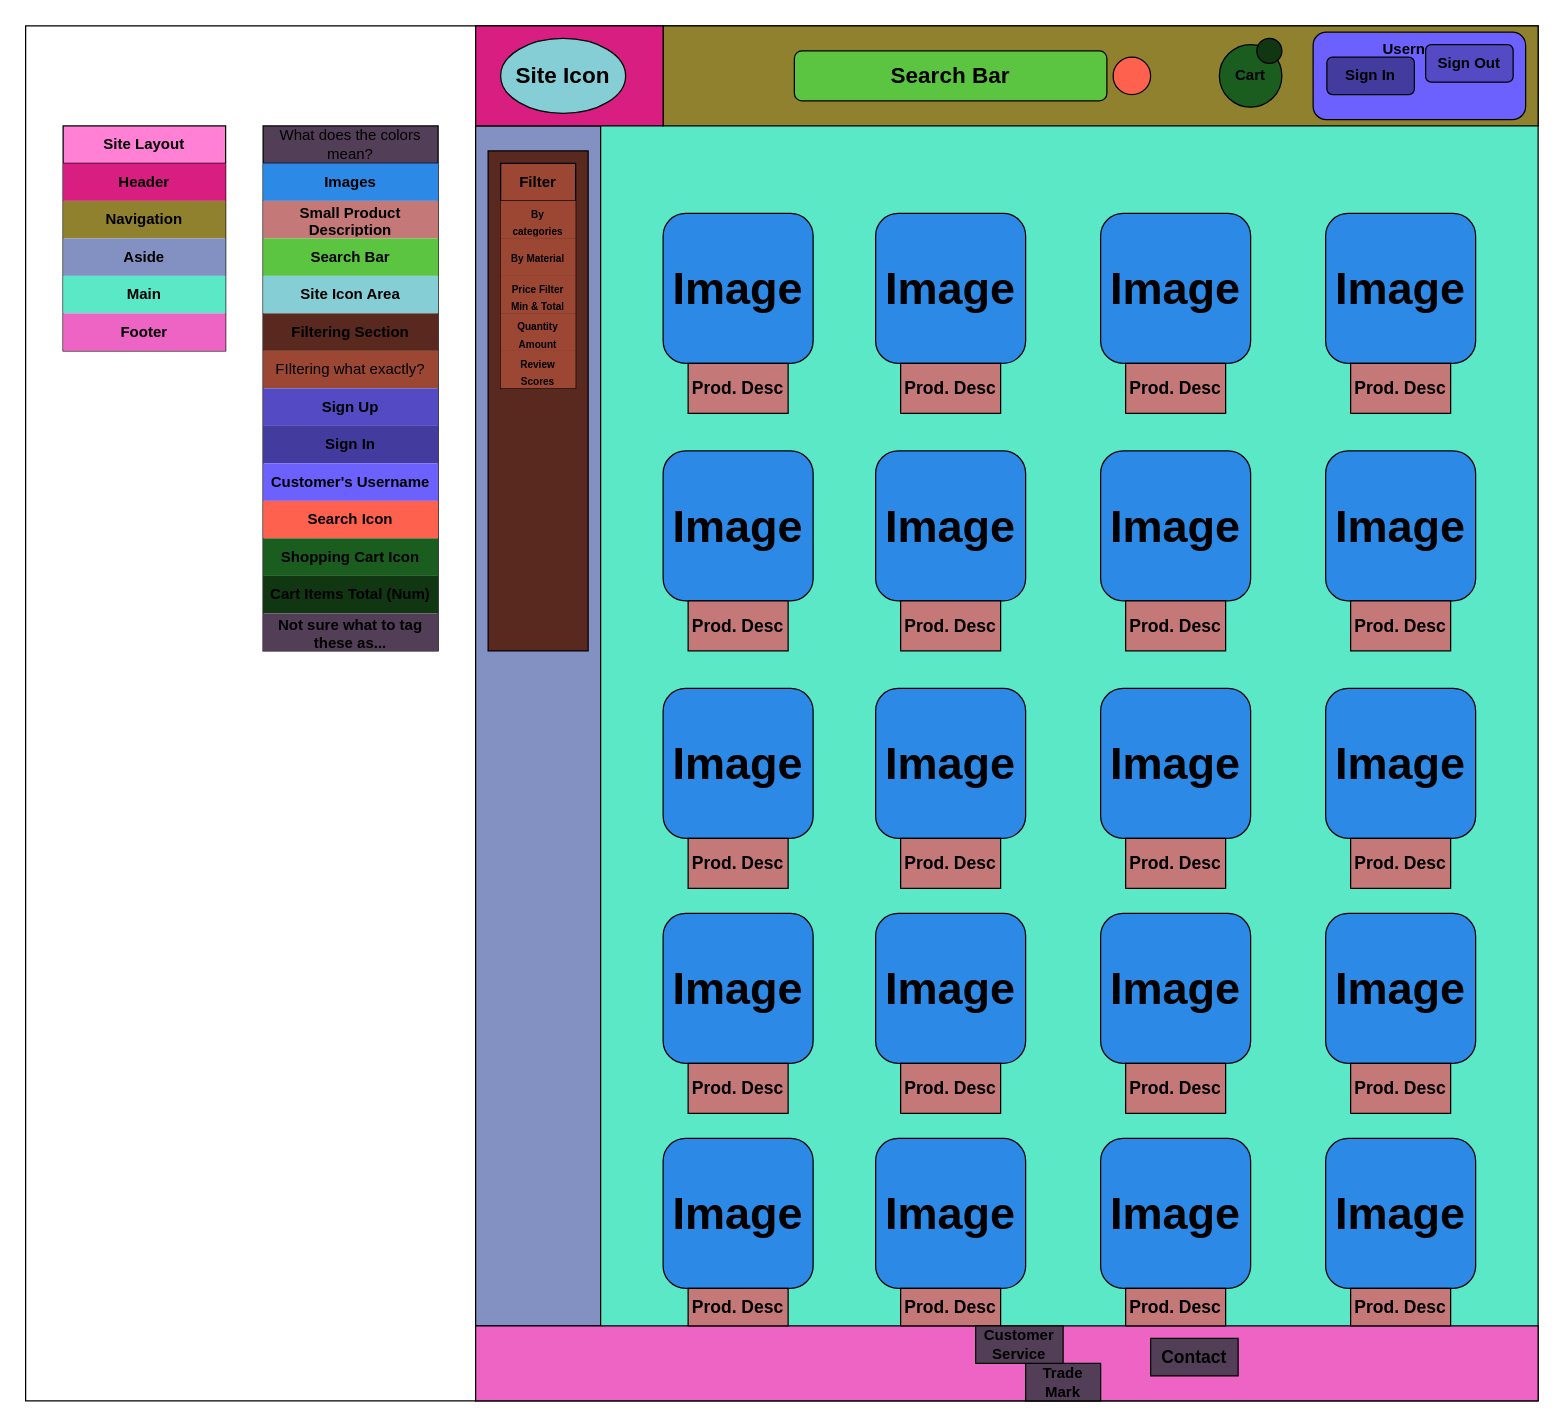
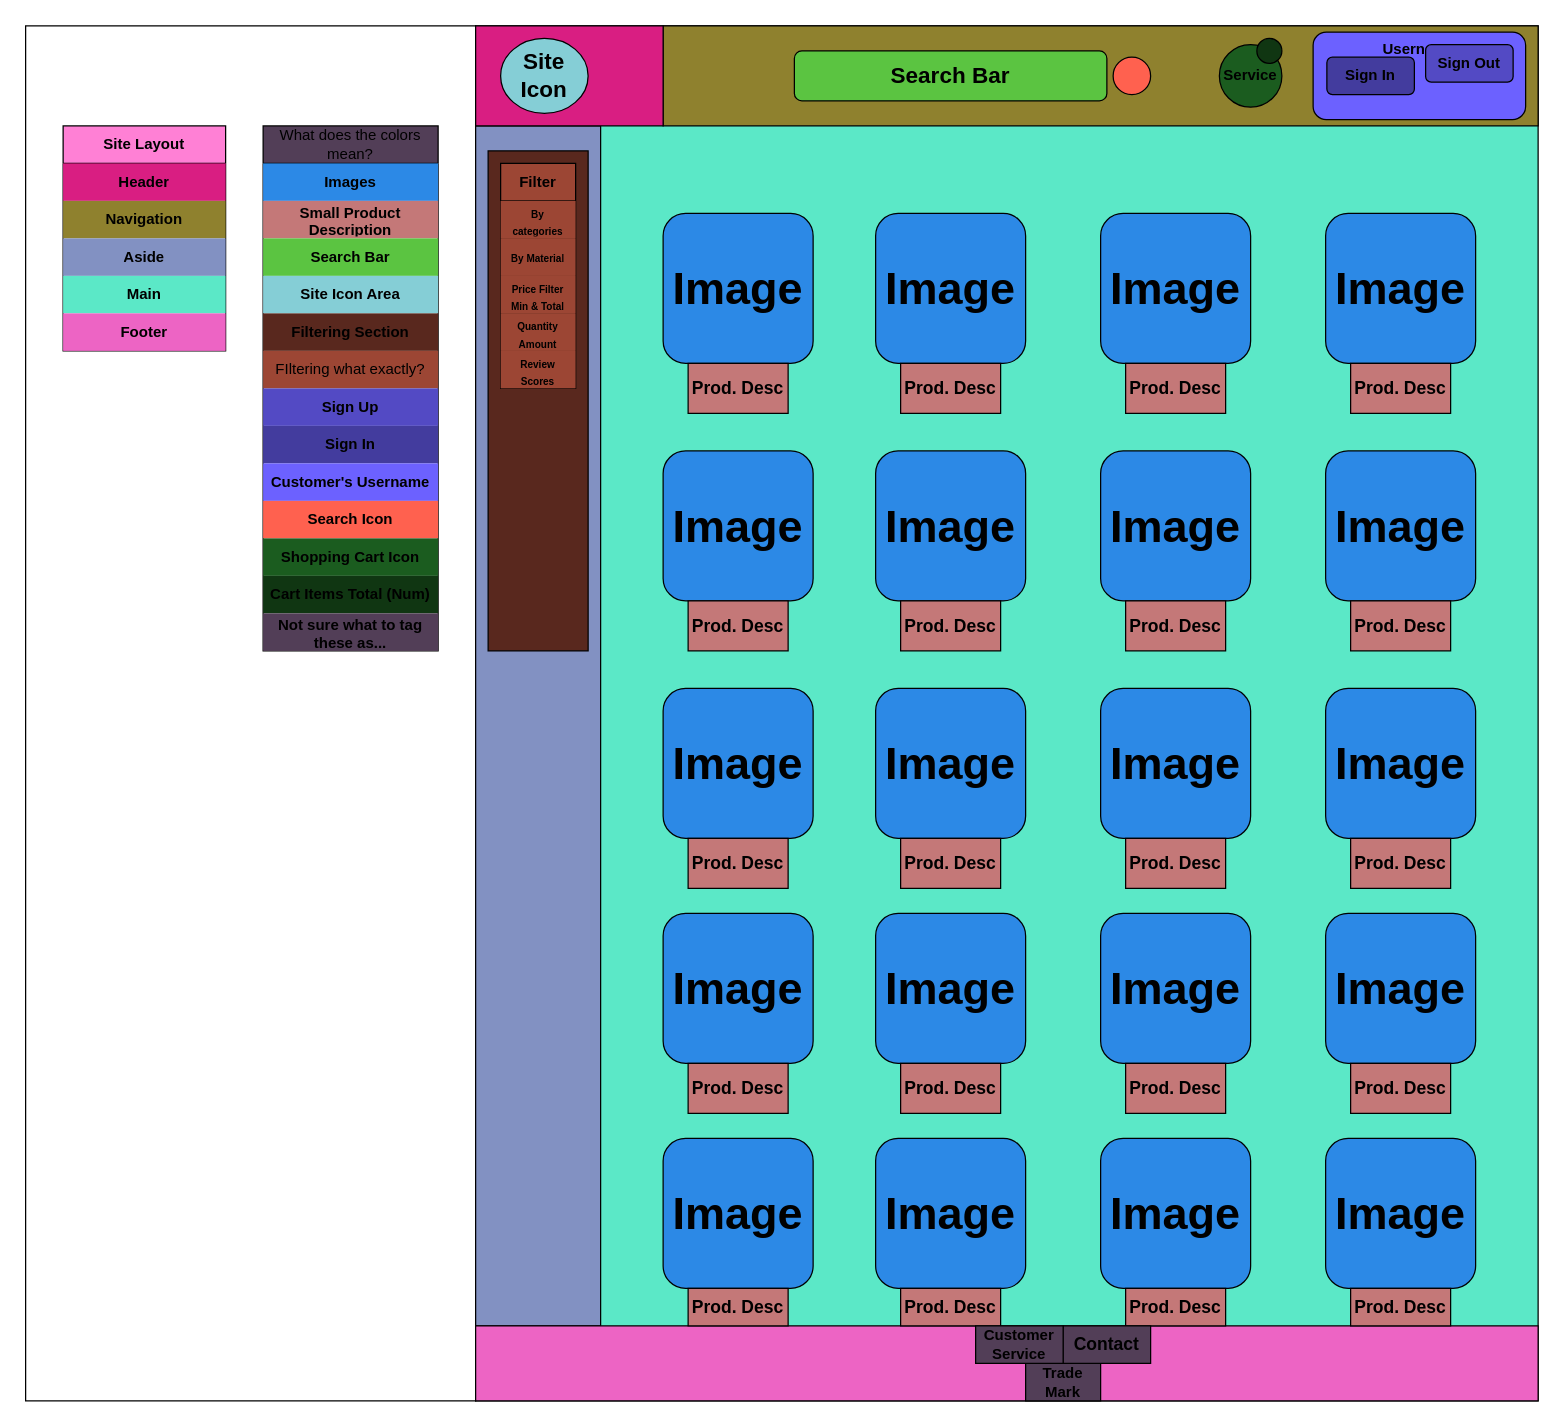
node "Site Icon": size 125x75 -> 88x75
node "Cart": label "Cart" -> "Service"
node "Contact": moved (1194, 1357) -> (1107, 1344)
